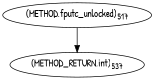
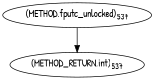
node "(METHOD,fputc_unlocked)": text "517" -> "537"
